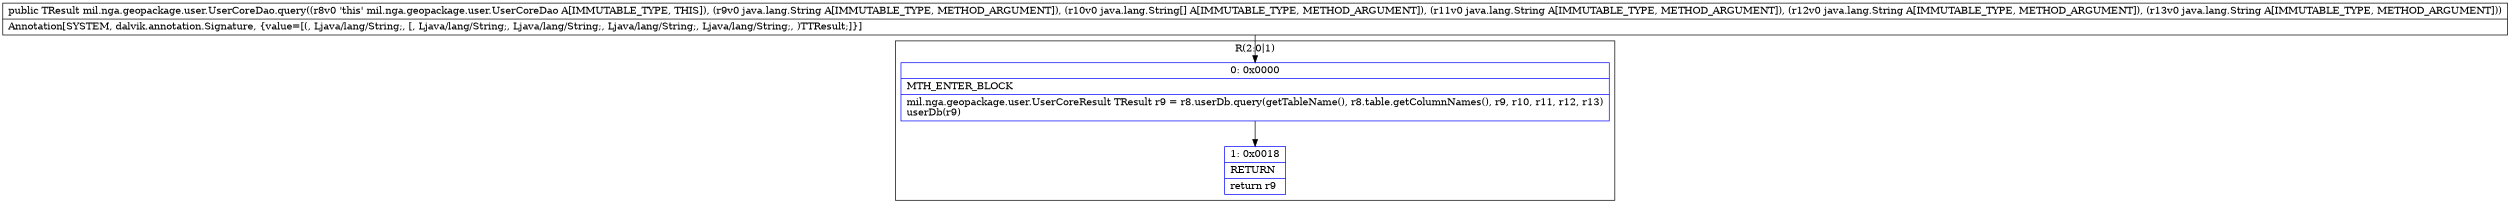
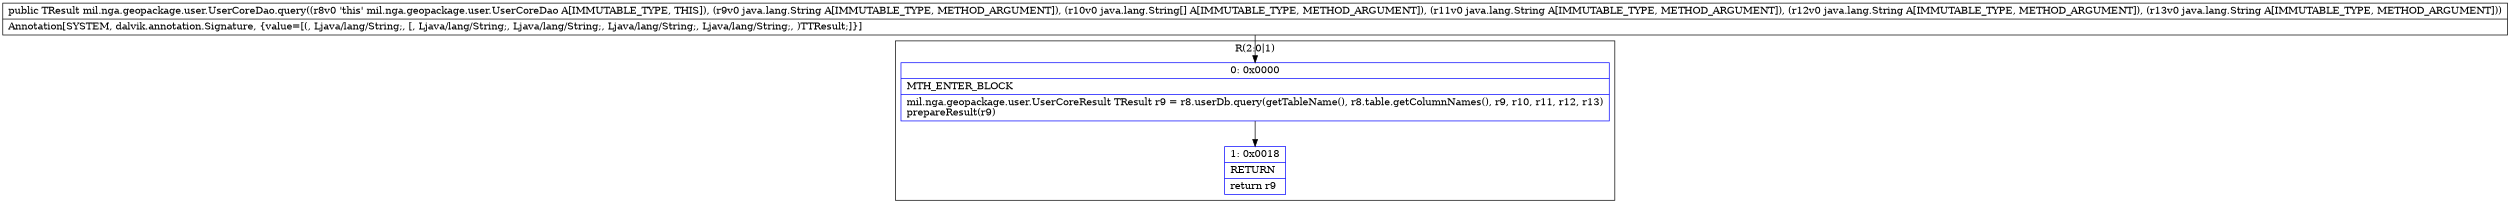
node "0: 0x0000": text "userDb(r9)" -> "prepareResult(r9)"
